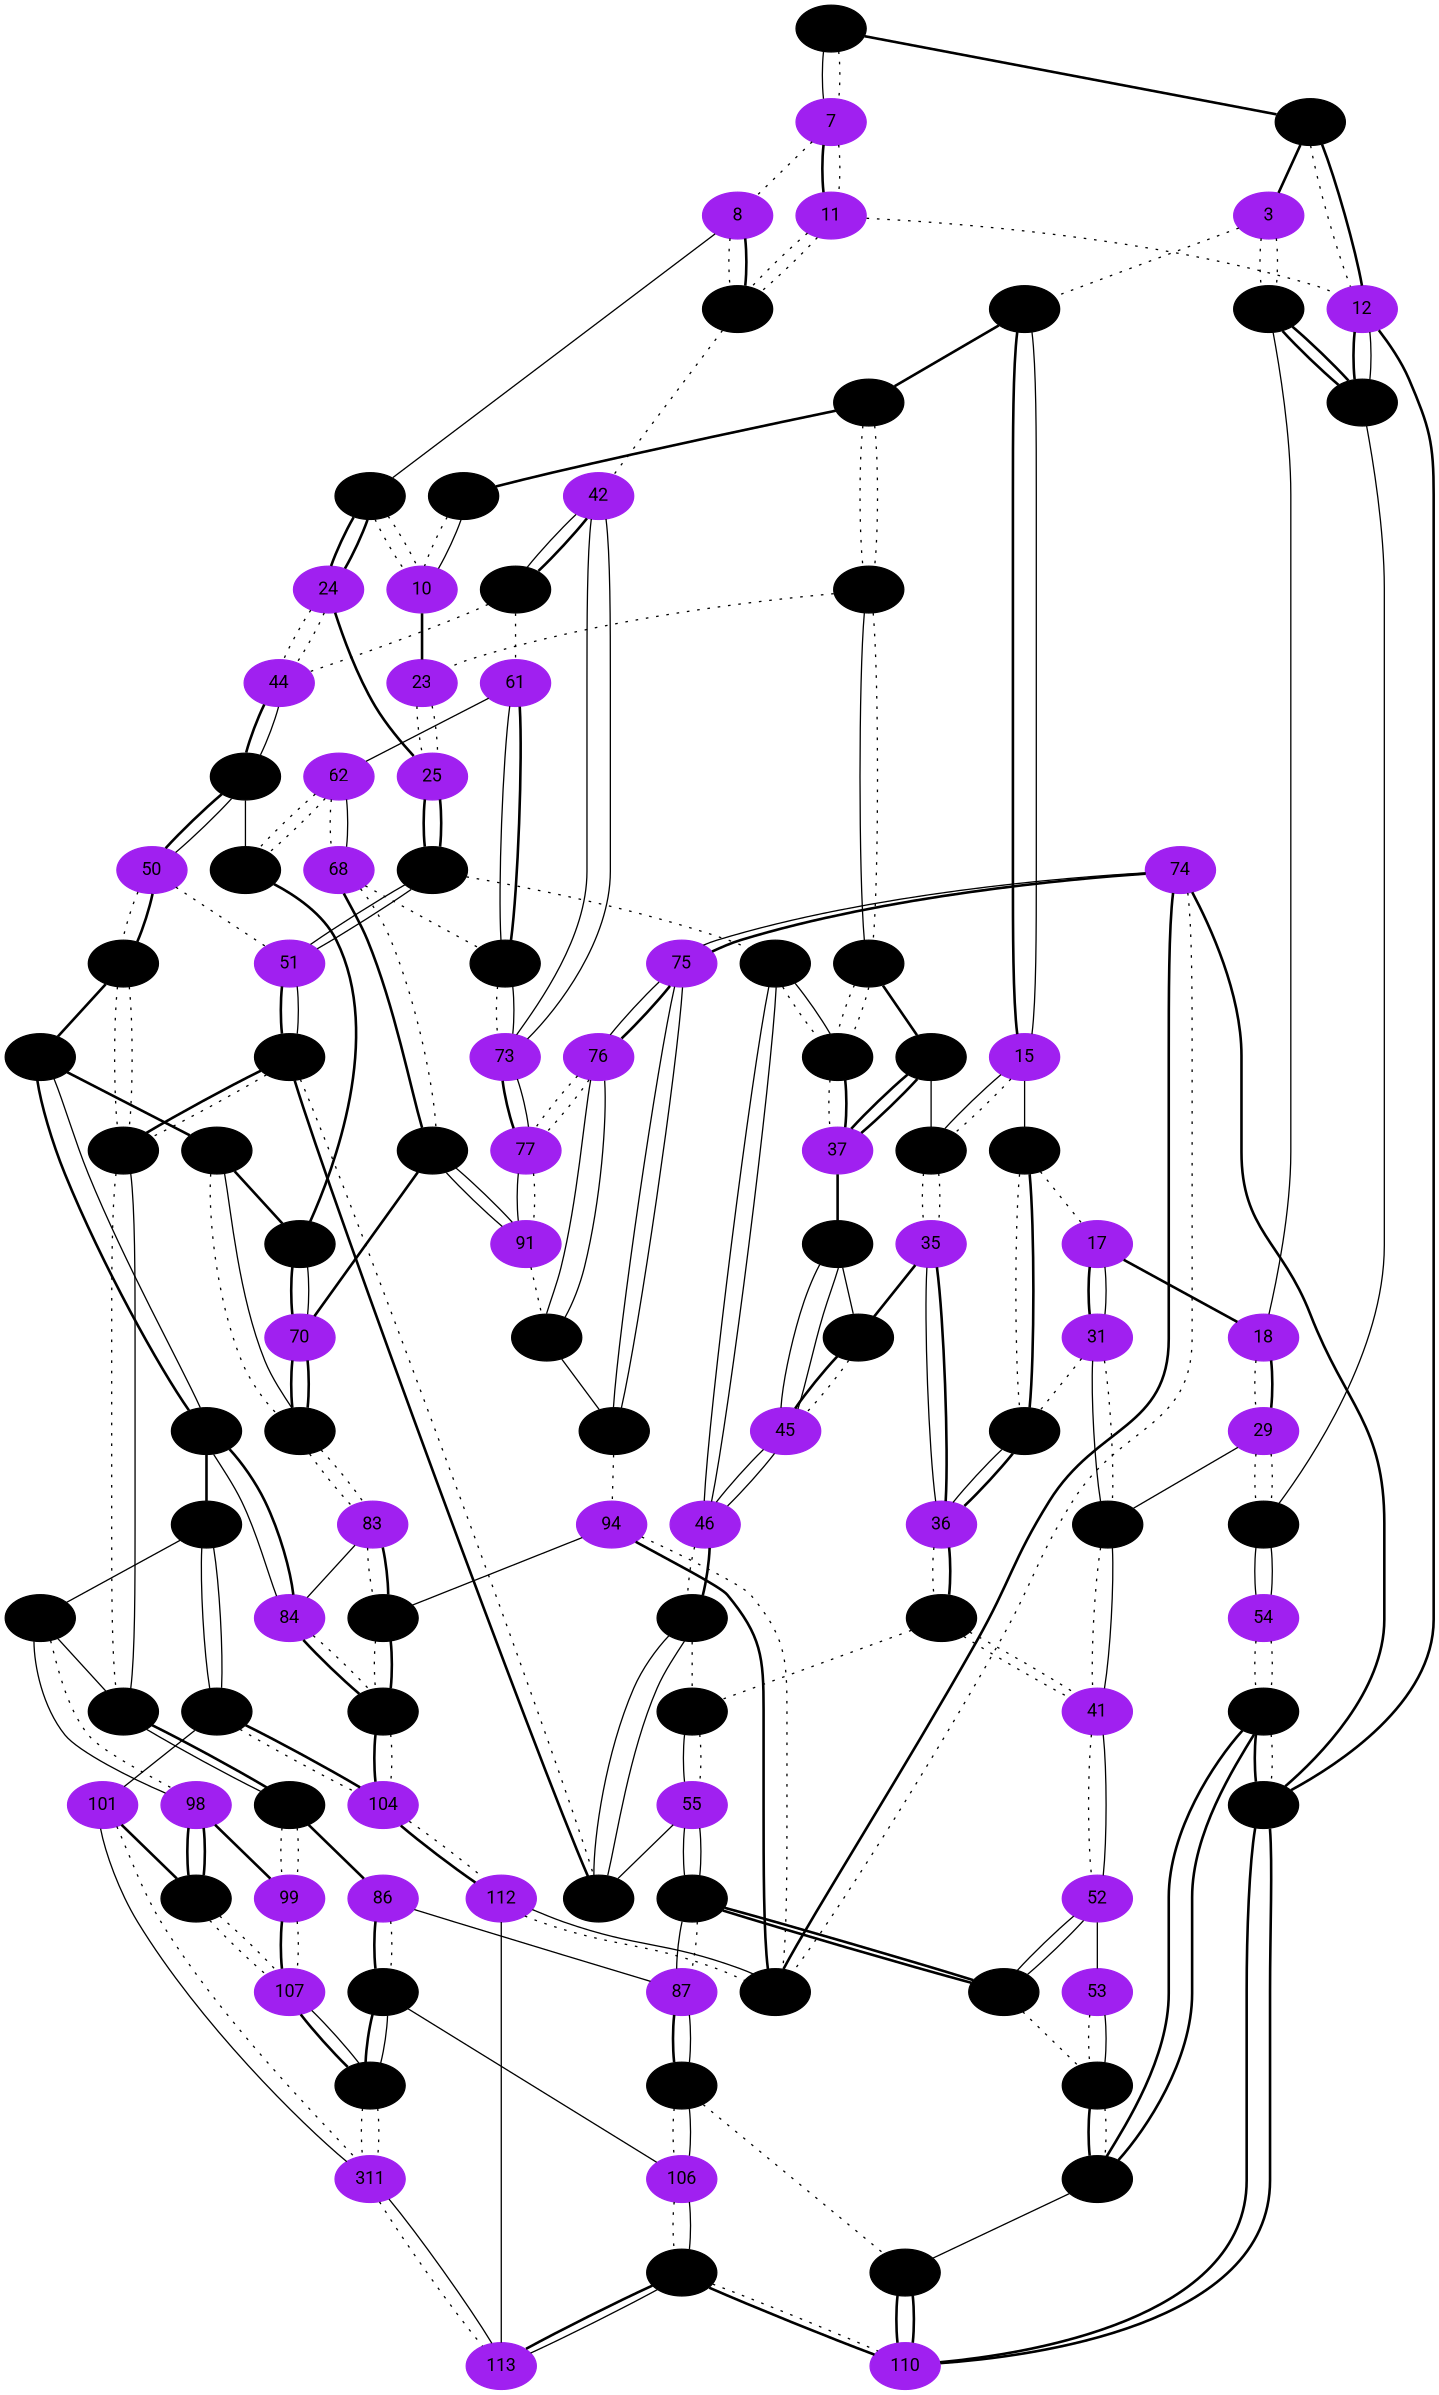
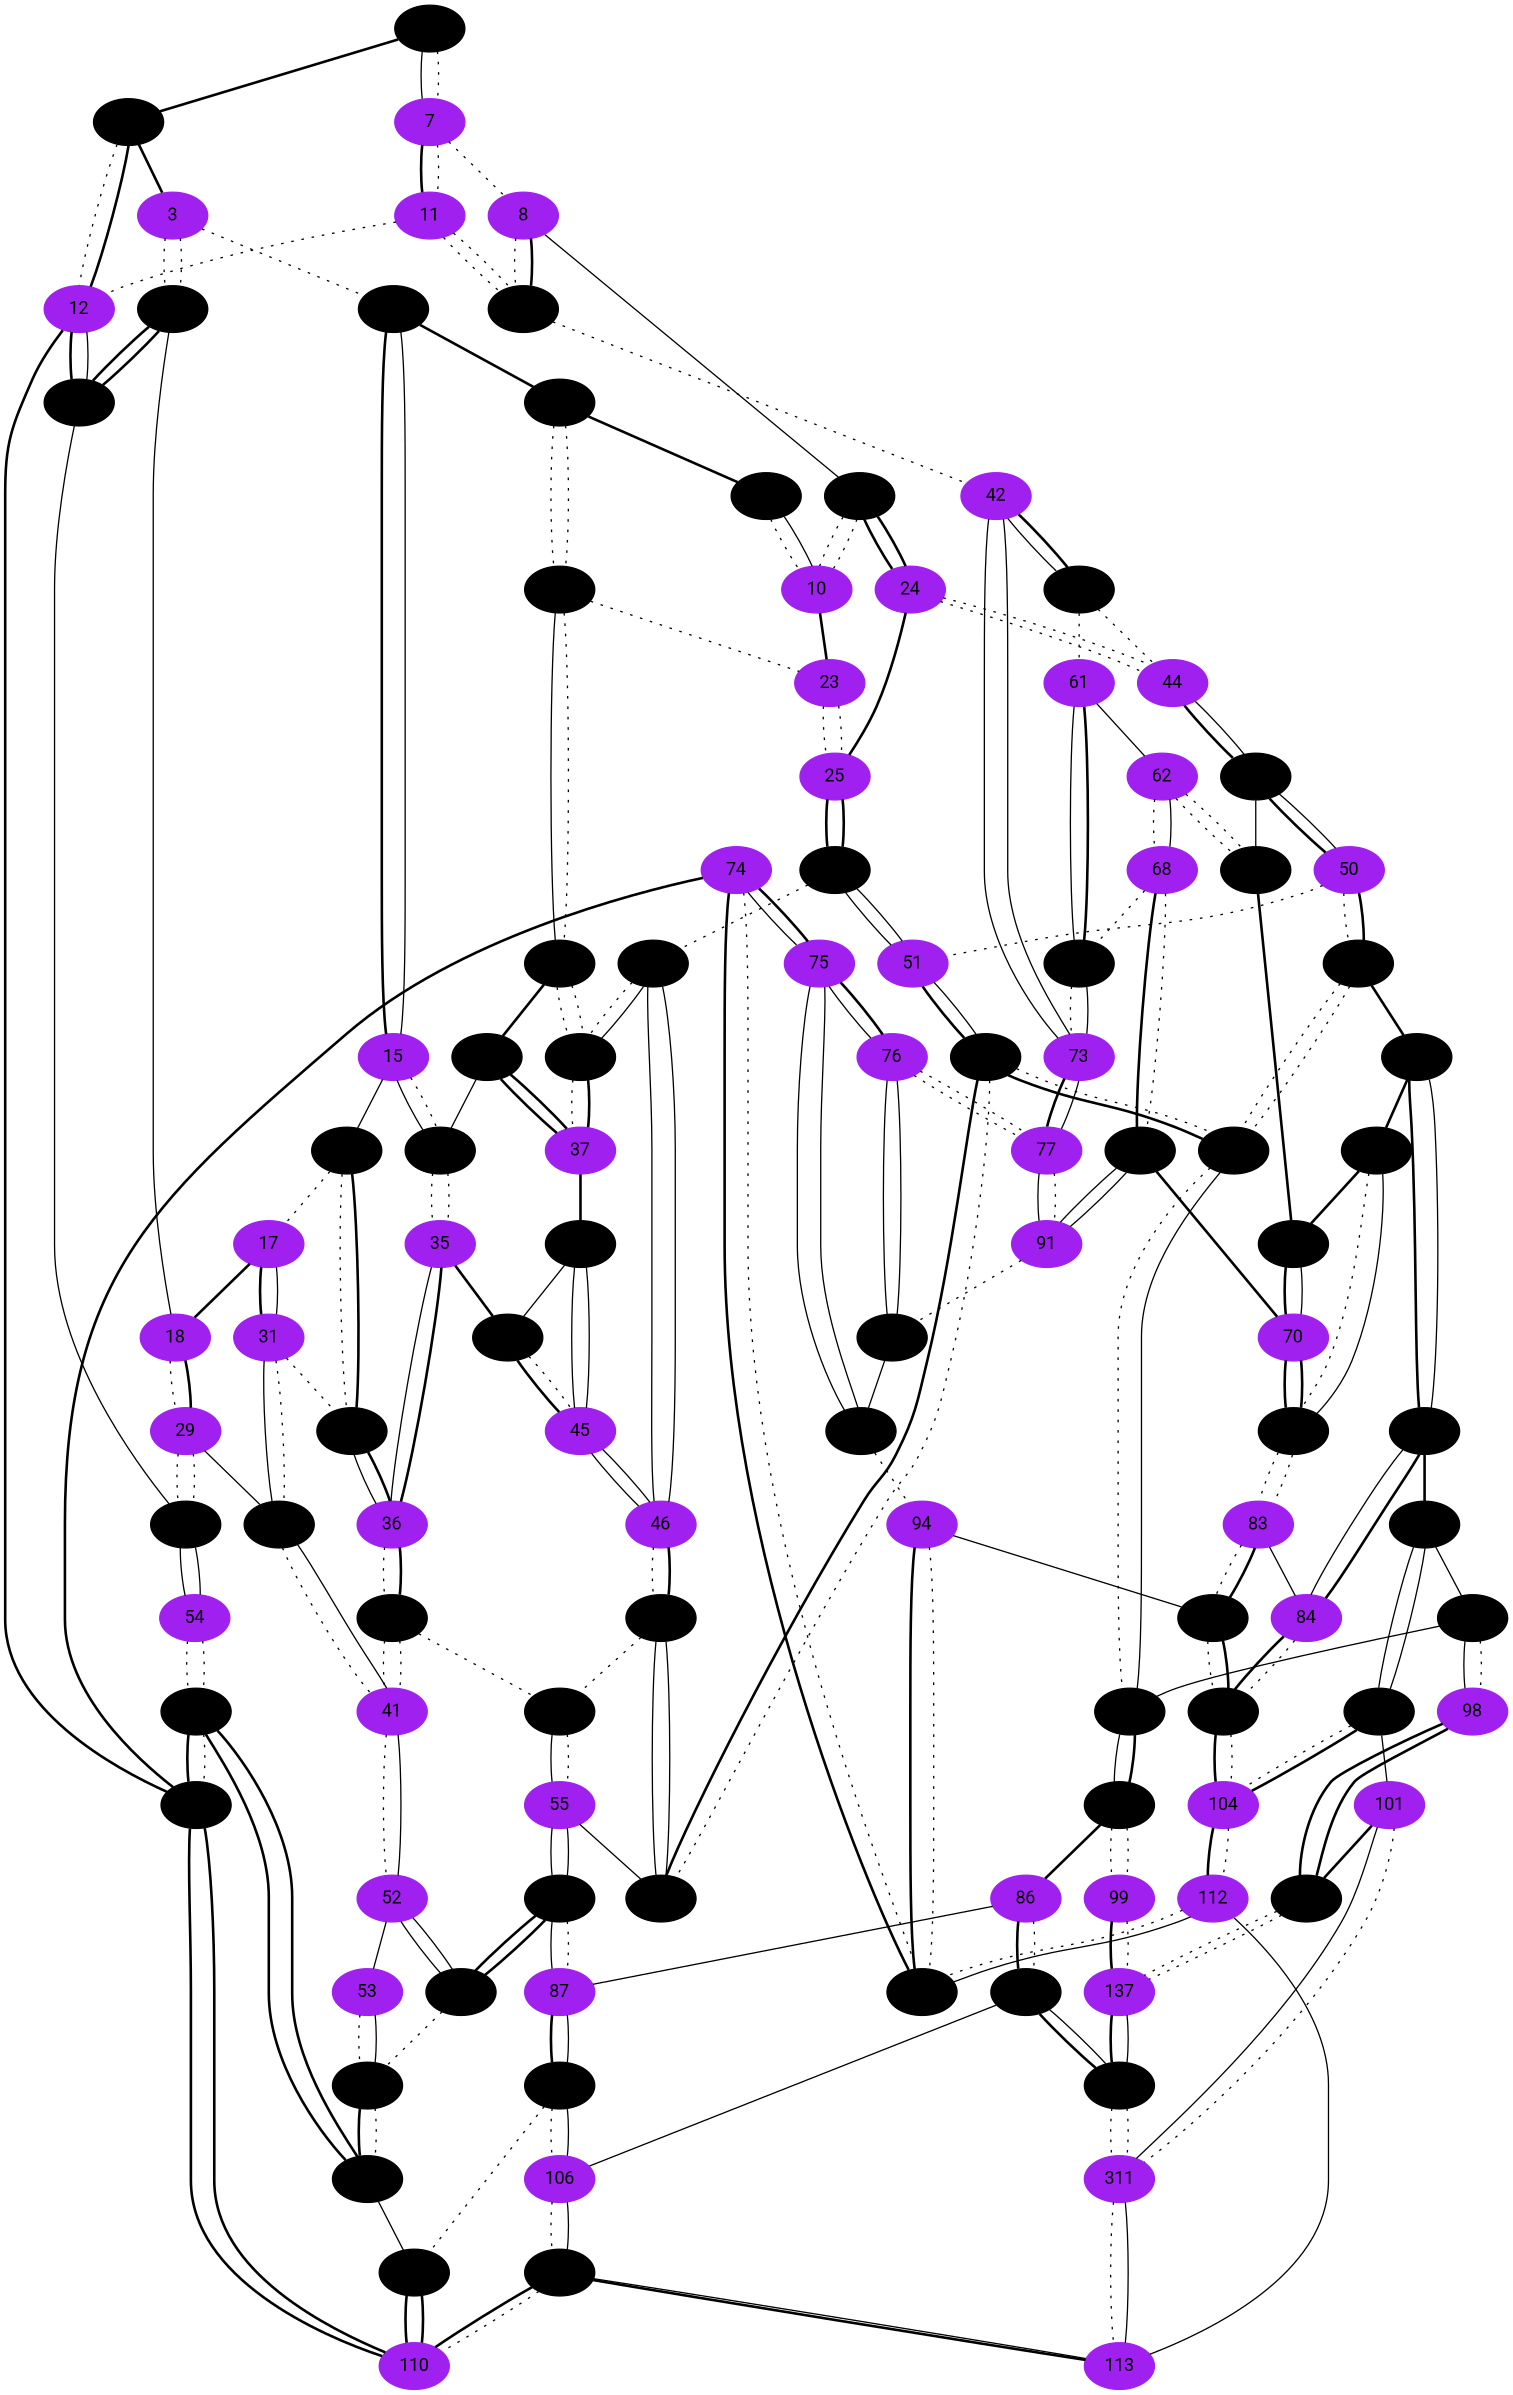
edge "98" -- "99": removed
node "107": label "107" -> "137"
